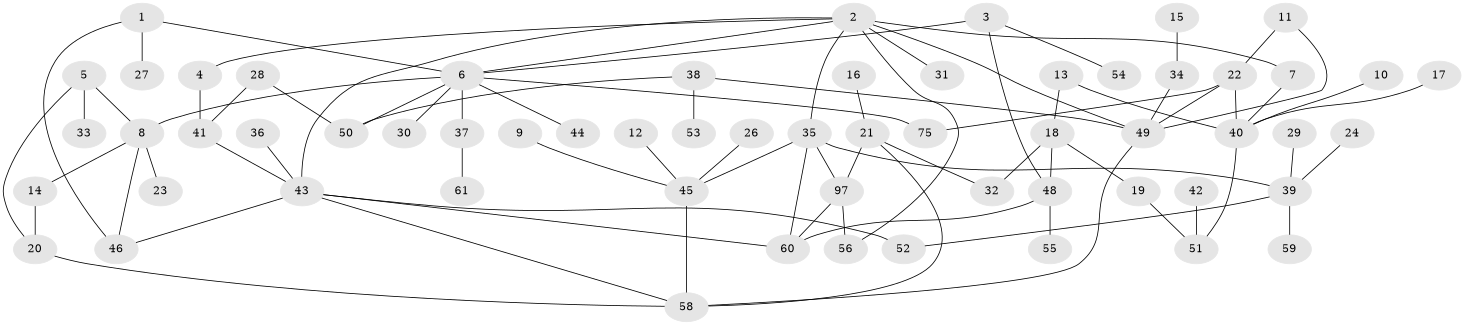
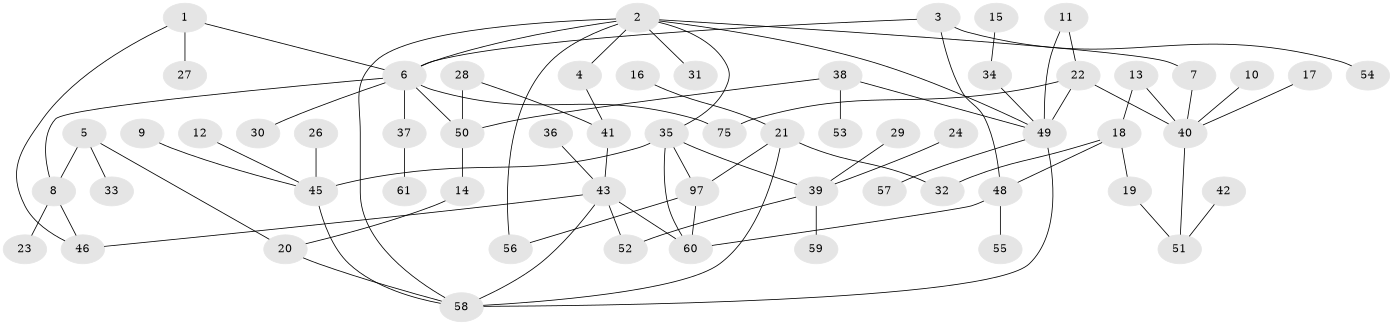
edge "2" -- "43": now "2" -- "58"
node "44": removed
edge "8" -- "14": now "50" -- "14"
node "57": added
